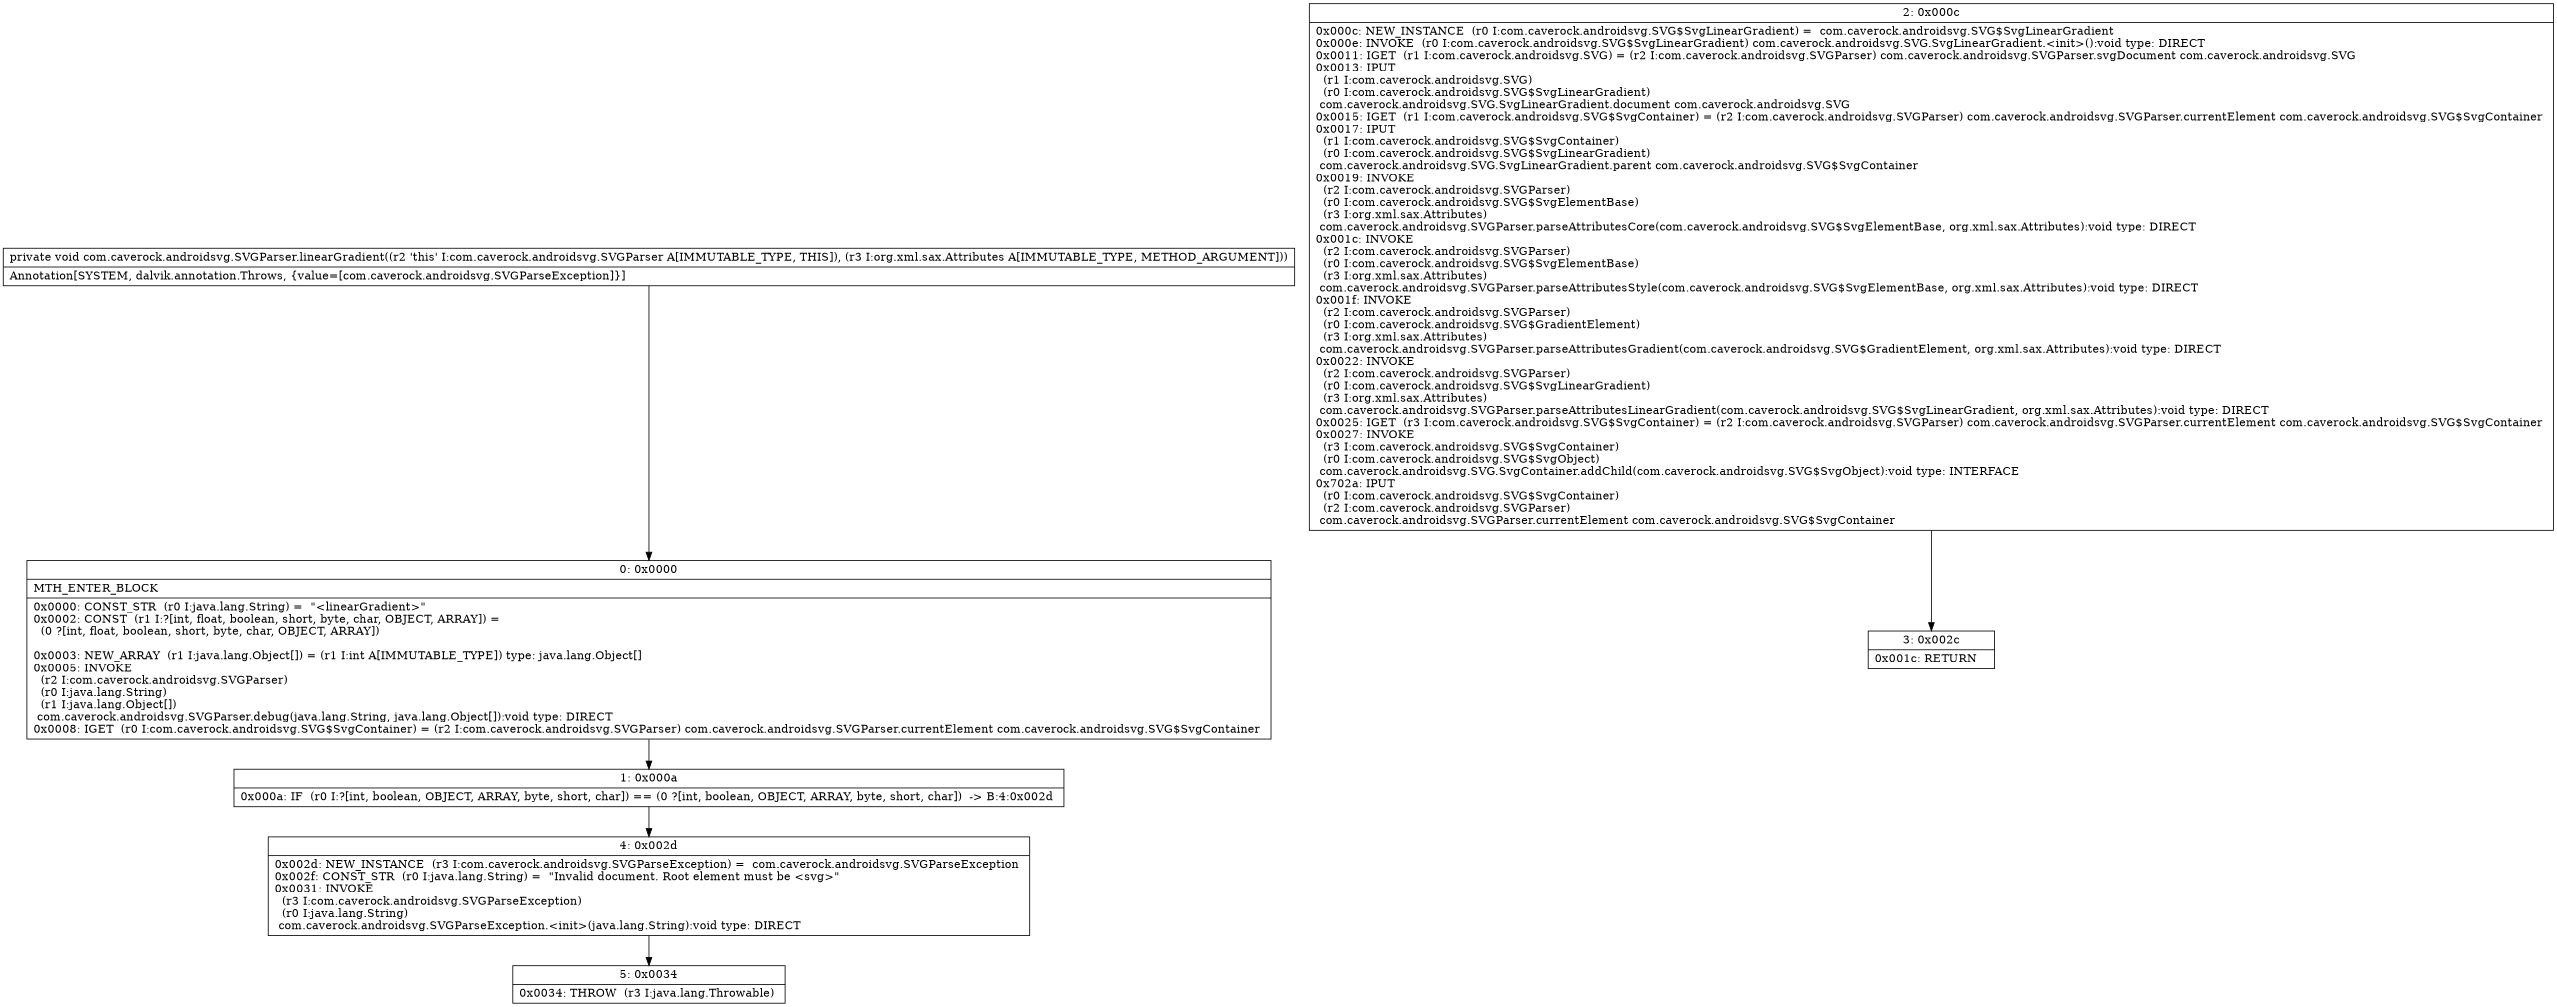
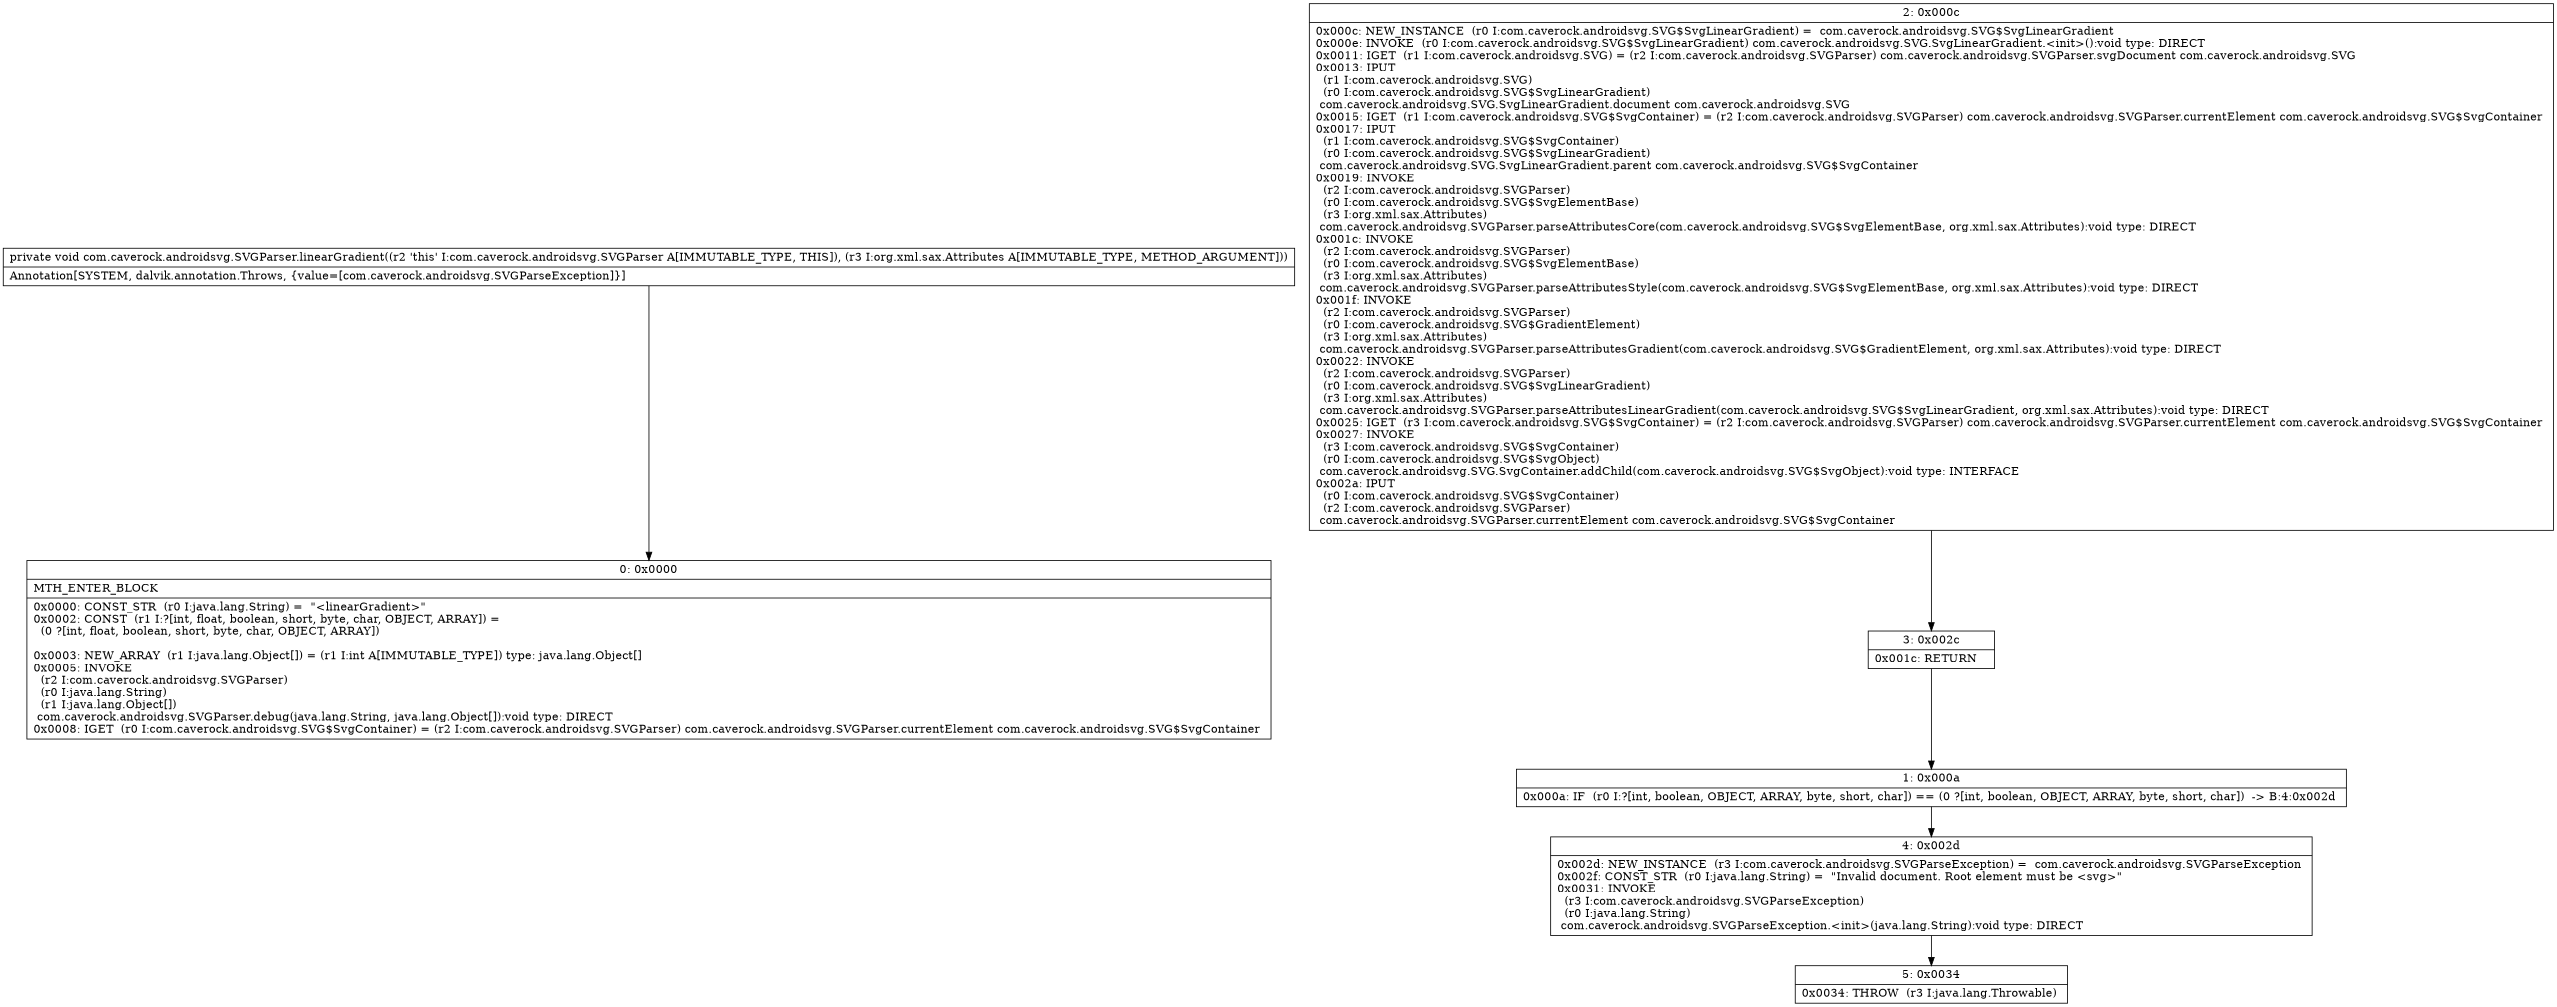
node "2: 0x000c": text "0x702a: IPUT" -> "0x002a: IPUT"
edge "0: 0x0000" -> "1: 0x000a": now "3: 0x002c" -> "1: 0x000a"
